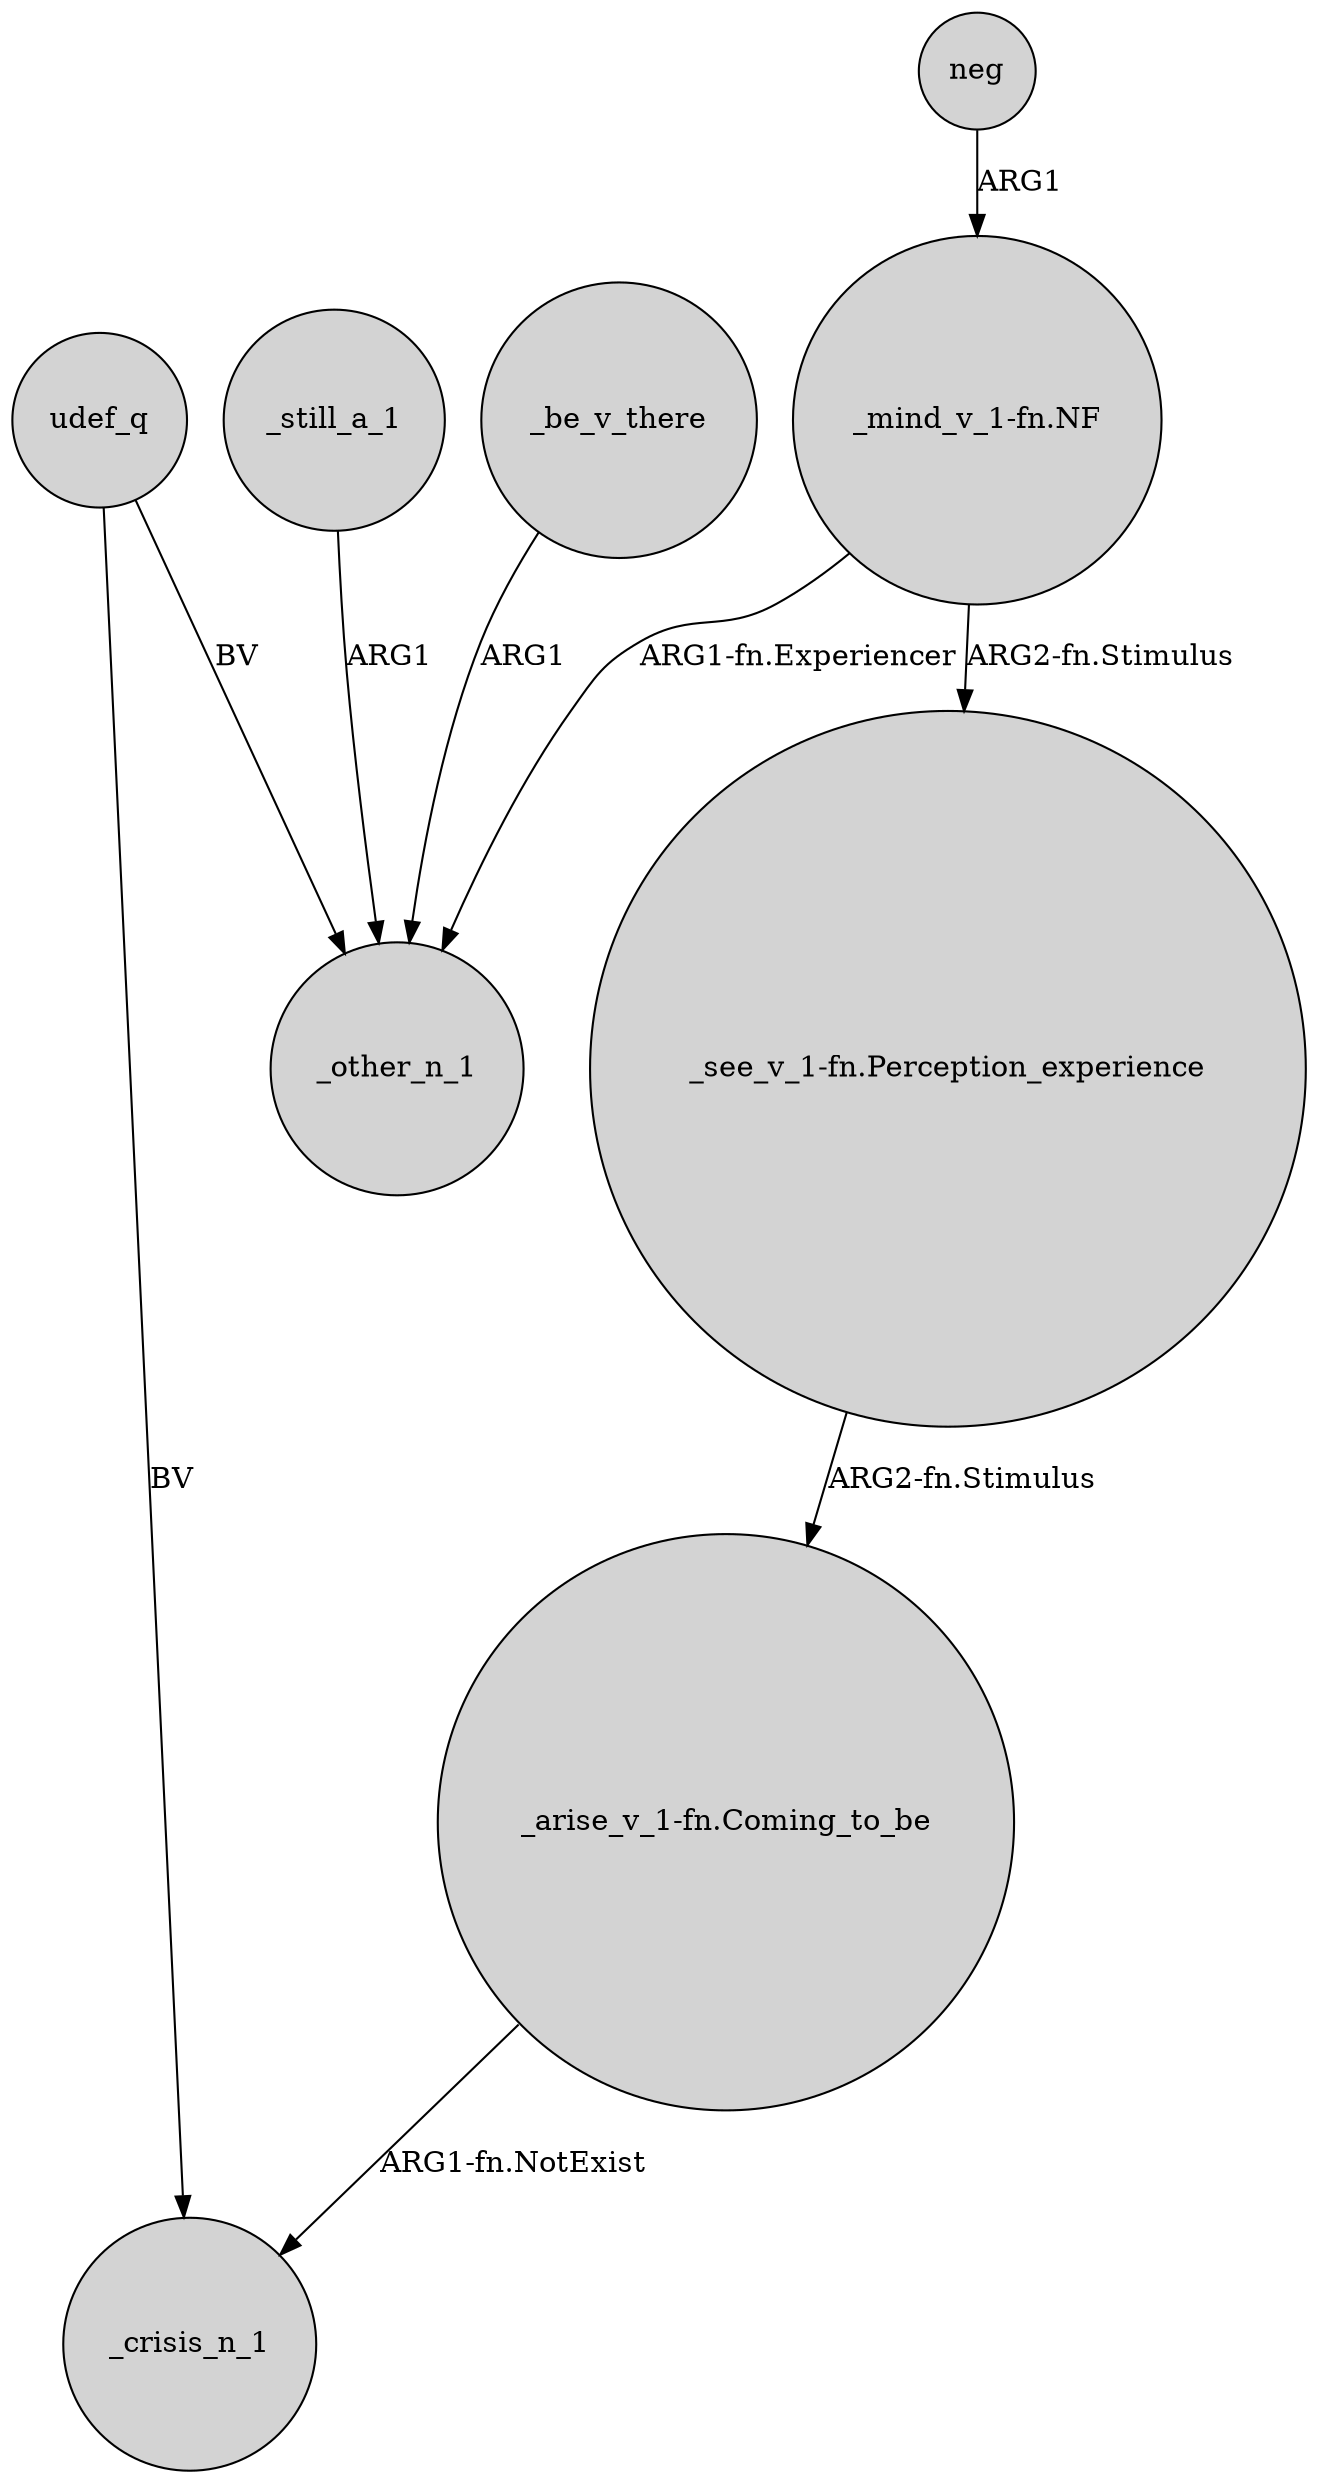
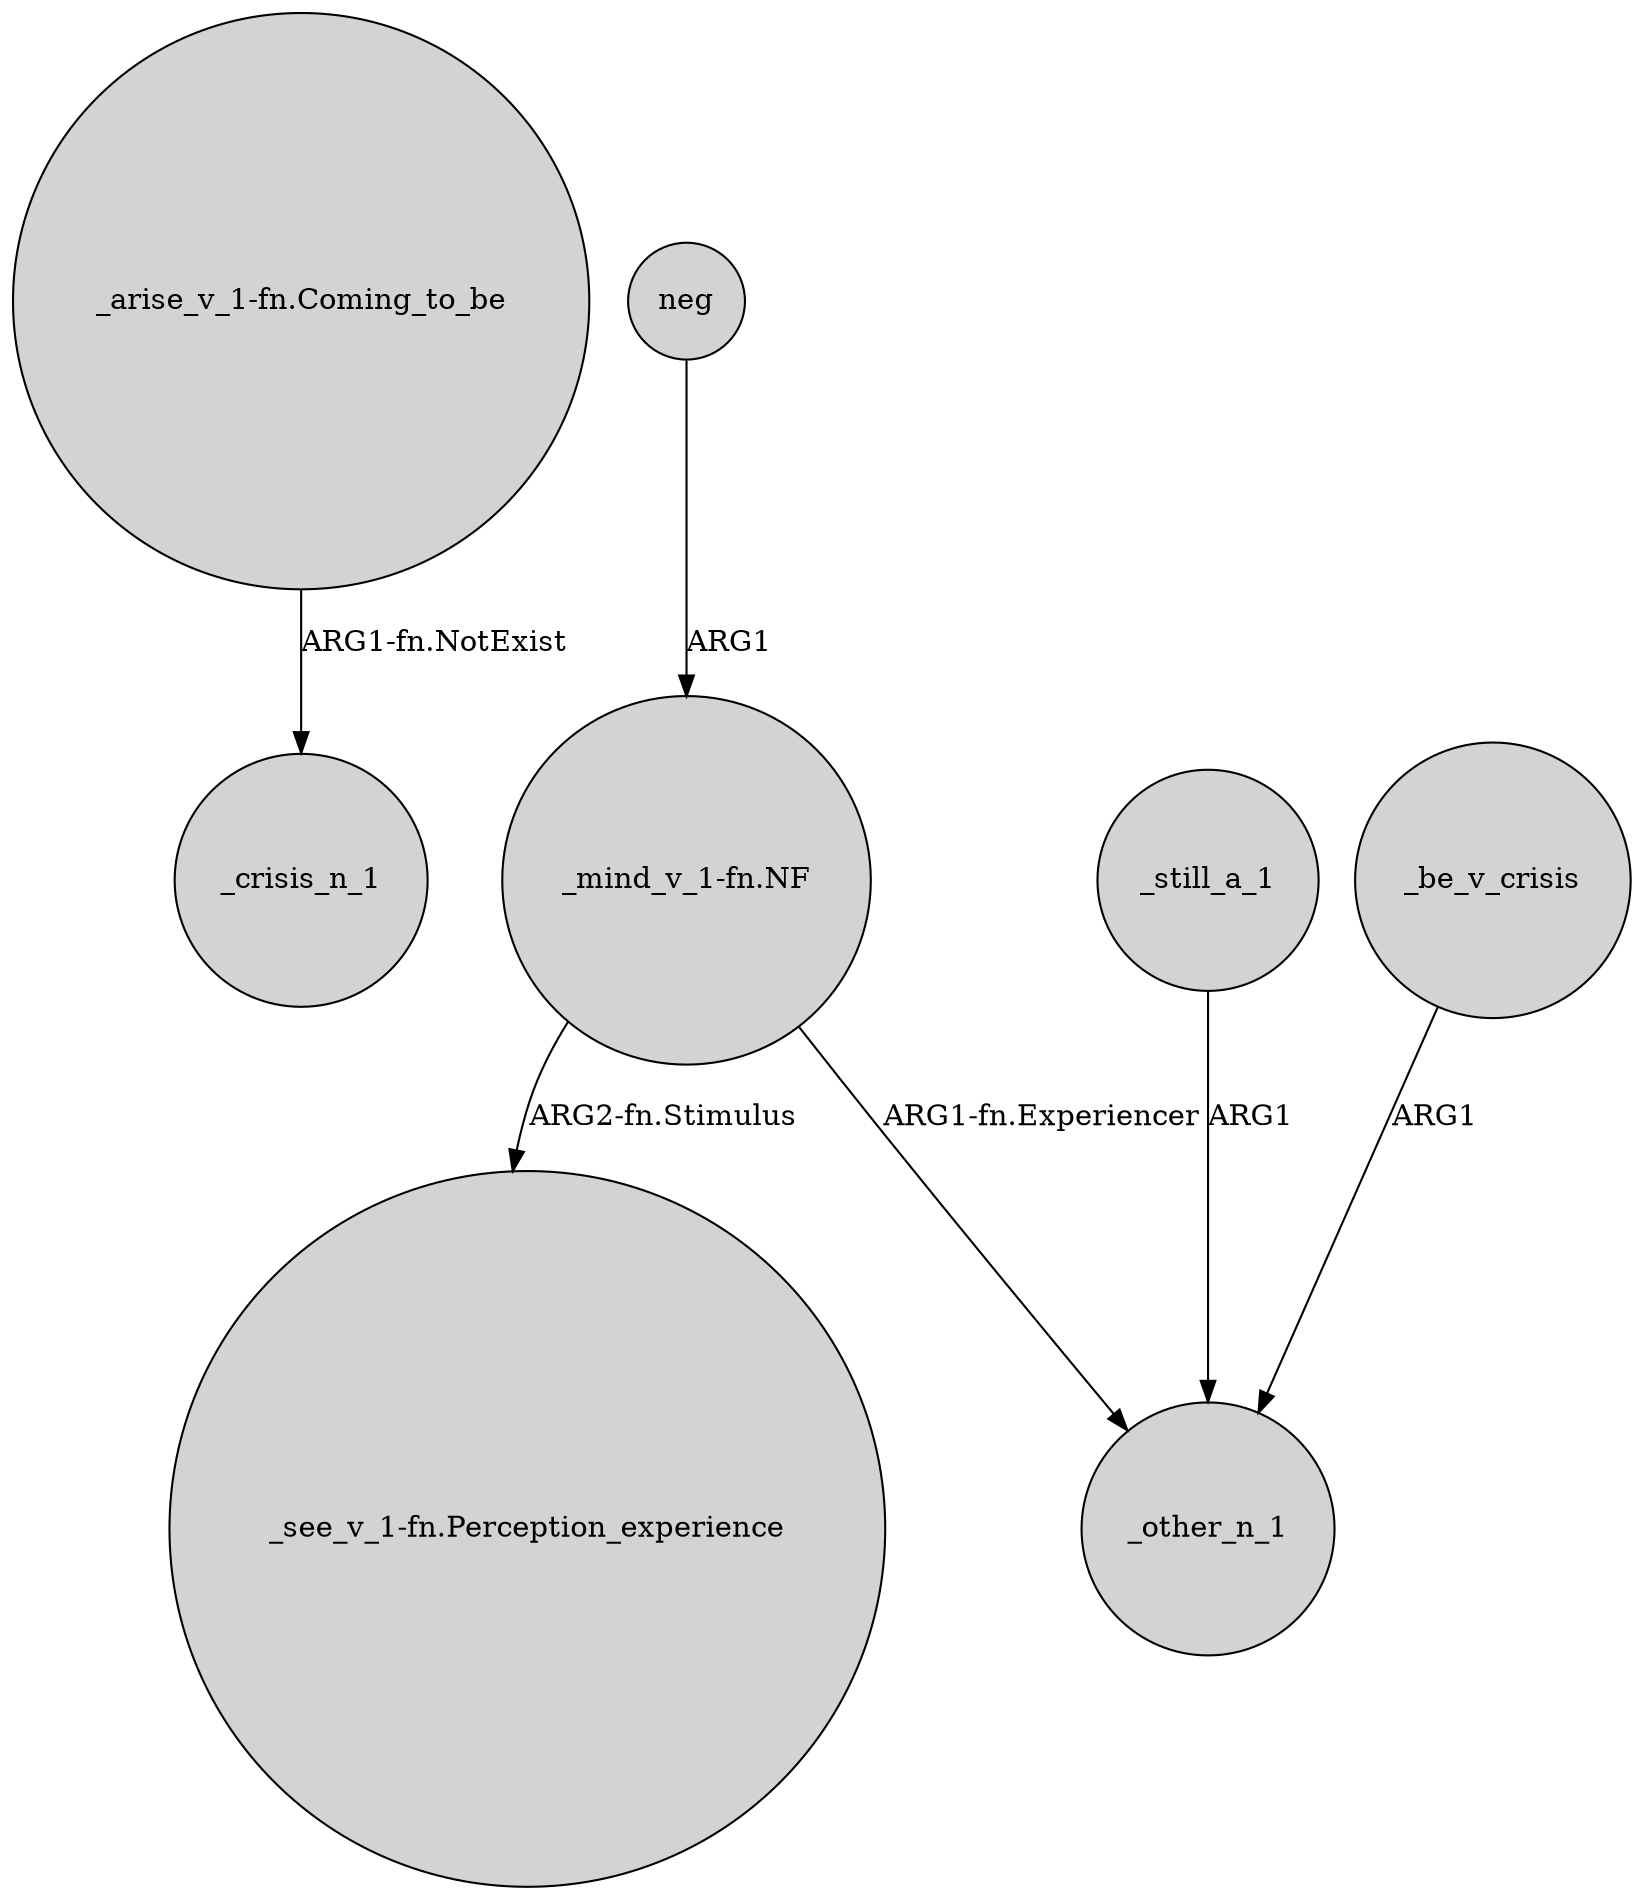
node "udef_q": removed
node "_be_v_there": label "_be_v_there" -> "_be_v_crisis"
edge "_see_v_1-fn.Perception_experience" -> "_arise_v_1-fn.Coming_to_be": removed, label "ARG2-fn.Stimulus"
